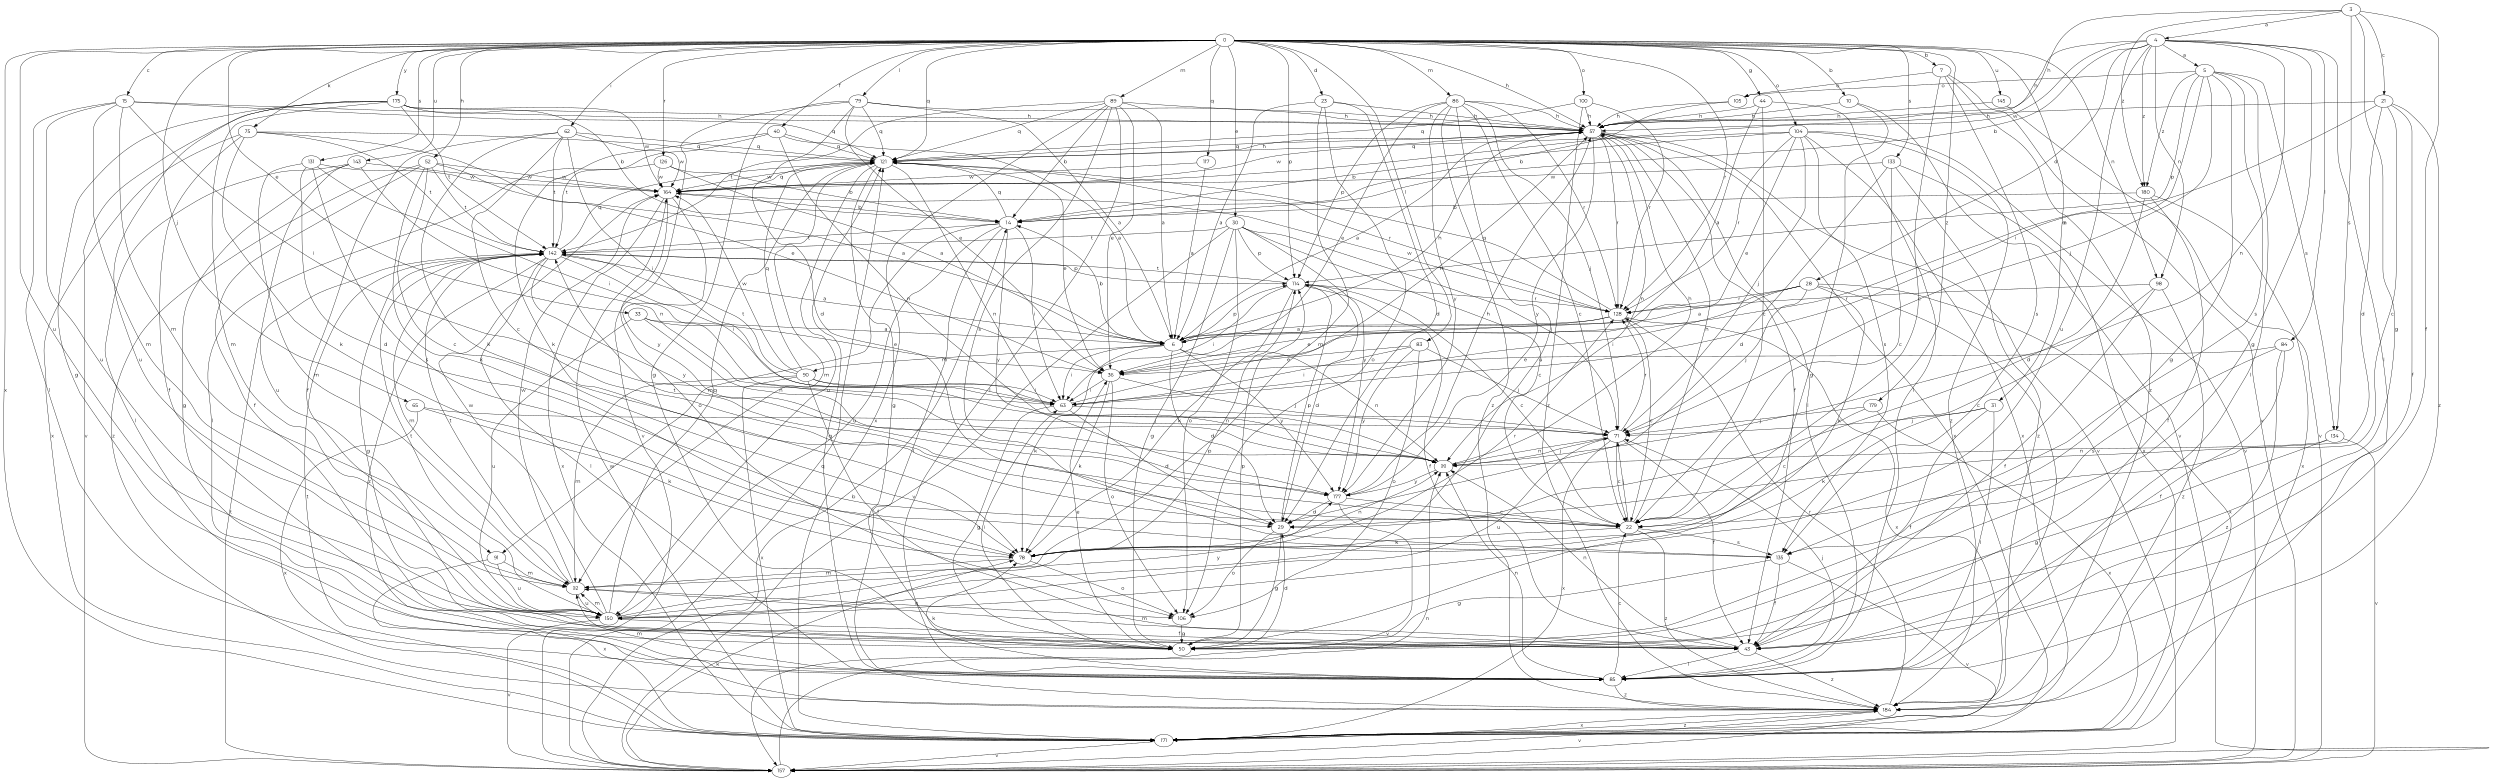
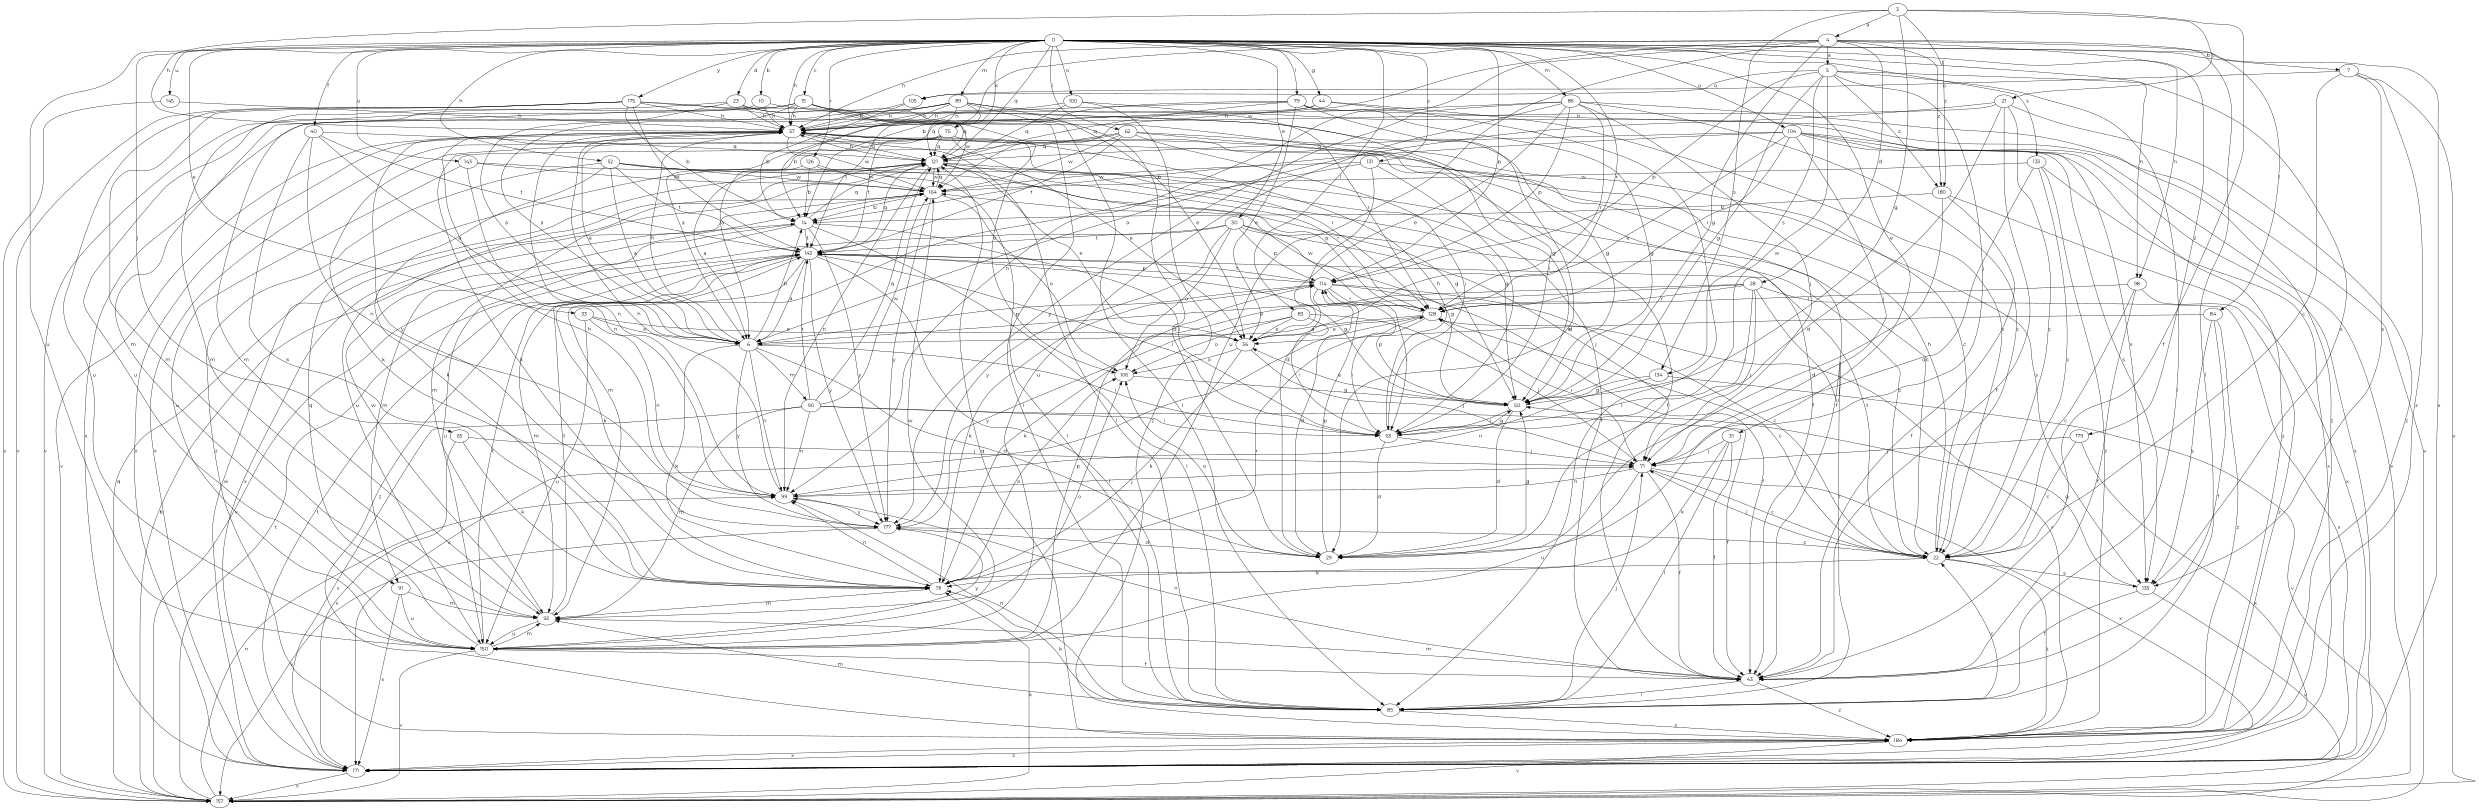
node "117": removed
edge "5" -> "63": label "i" -> "w"
edge "36" -> "63": now "128" -> "63"
edge "142" -> "78": added, label "k"
edge "143" -> "85": removed, label "l"
